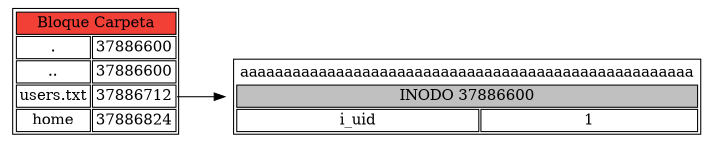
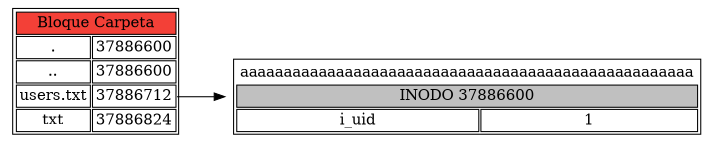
node "Bloque Carpeta": text "home" -> "txt"
